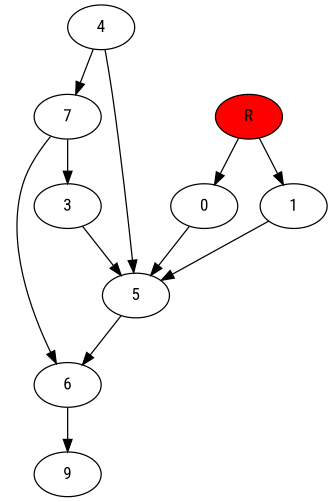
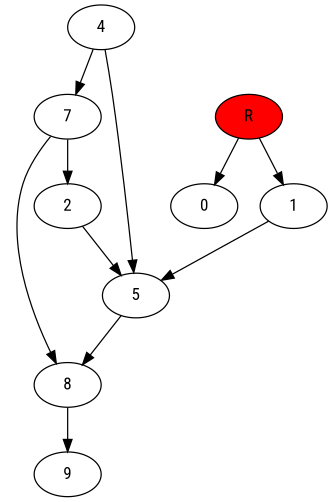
node "3": label "3" -> "2"
edge "0" -> "5": removed
node "6": label "6" -> "8"
